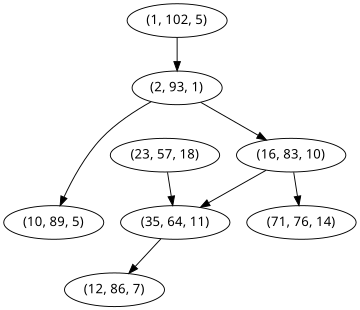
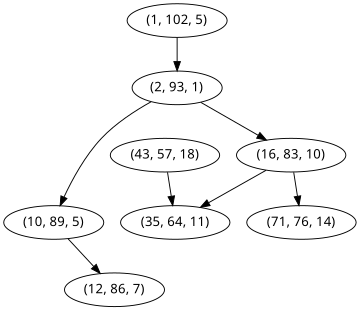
node "(23, 57, 18)": label "(23, 57, 18)" -> "(43, 57, 18)"
edge "(35, 64, 11)" -> "(12, 86, 7)": now "(10, 89, 5)" -> "(12, 86, 7)"
